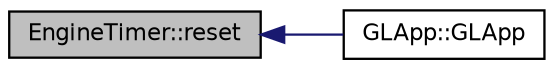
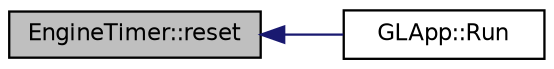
node "GLApp::GLApp": label "GLApp::GLApp" -> "GLApp::Run"
